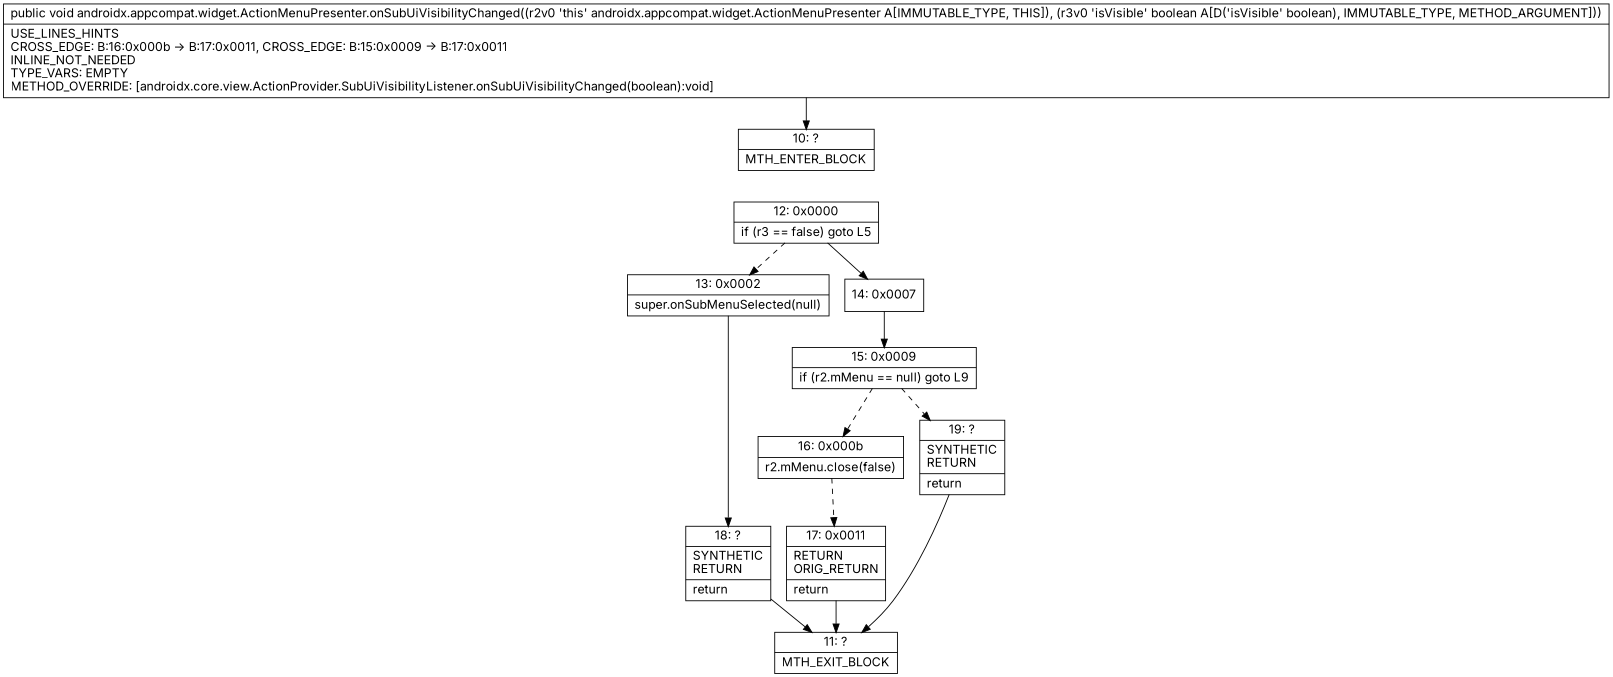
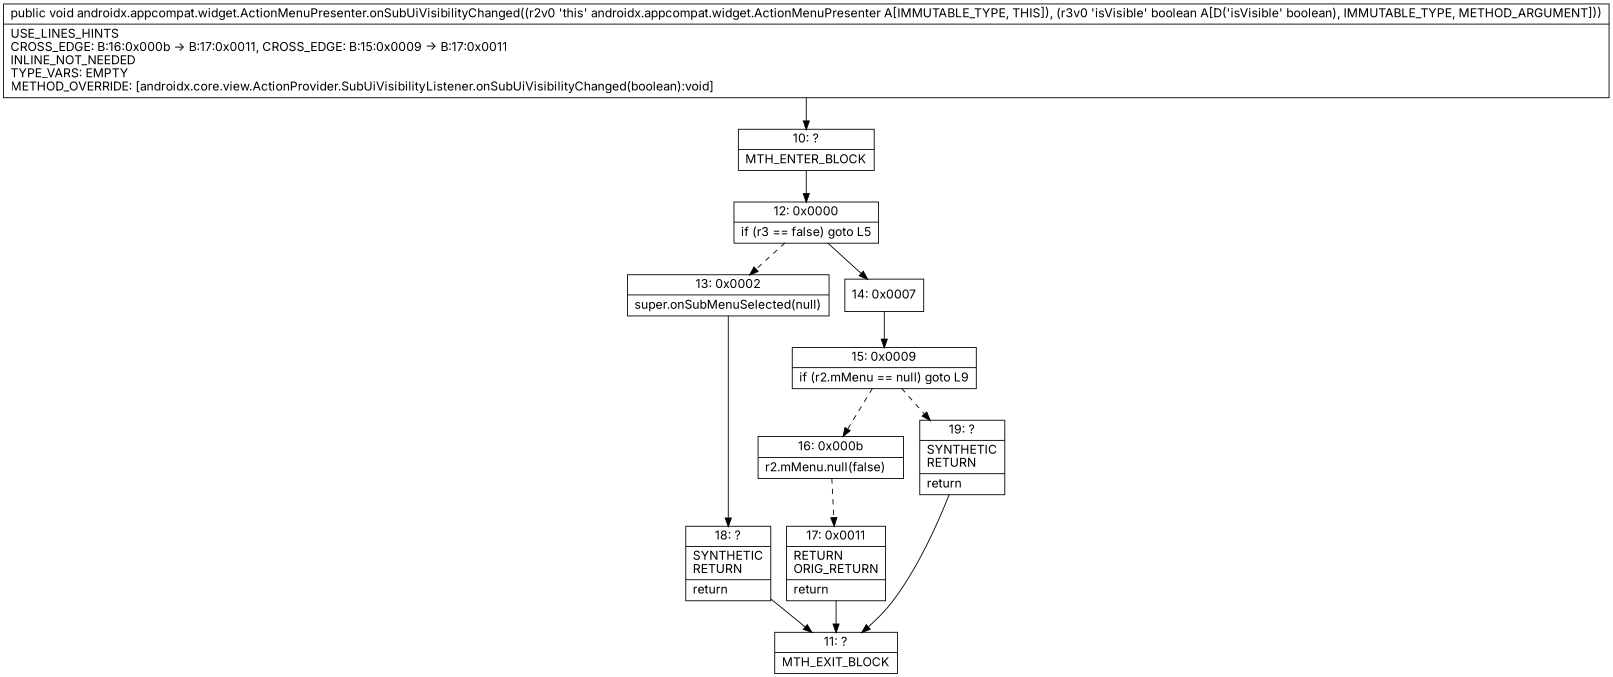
edge "10: ?" -> "12: 0x0000": added
node "16: 0x000b": text "r2.mMenu.close(false)" -> "r2.mMenu.null(false)"
